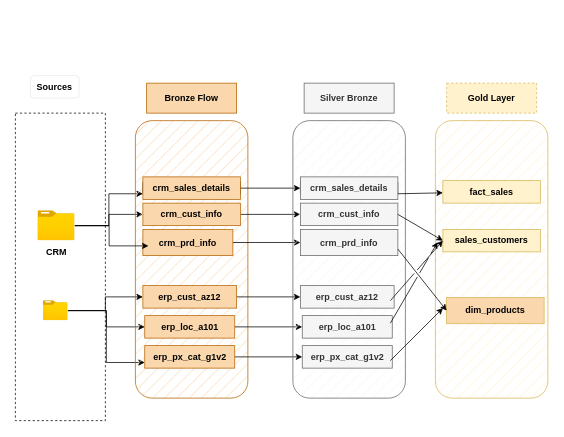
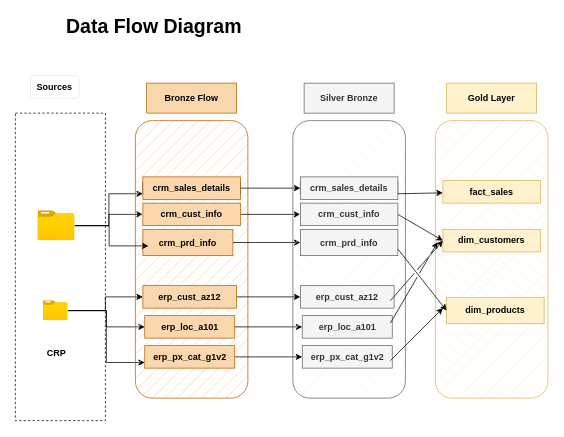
node "Data Flow Diagram": added
node "Gold Layer": style dashed -> solid
node "sales_customers": label "sales_customers" -> "dim_customers"
node "CRM": removed
node "dim_products": fillcolor #fad7ac -> #fff2cc
node "CRP": added
